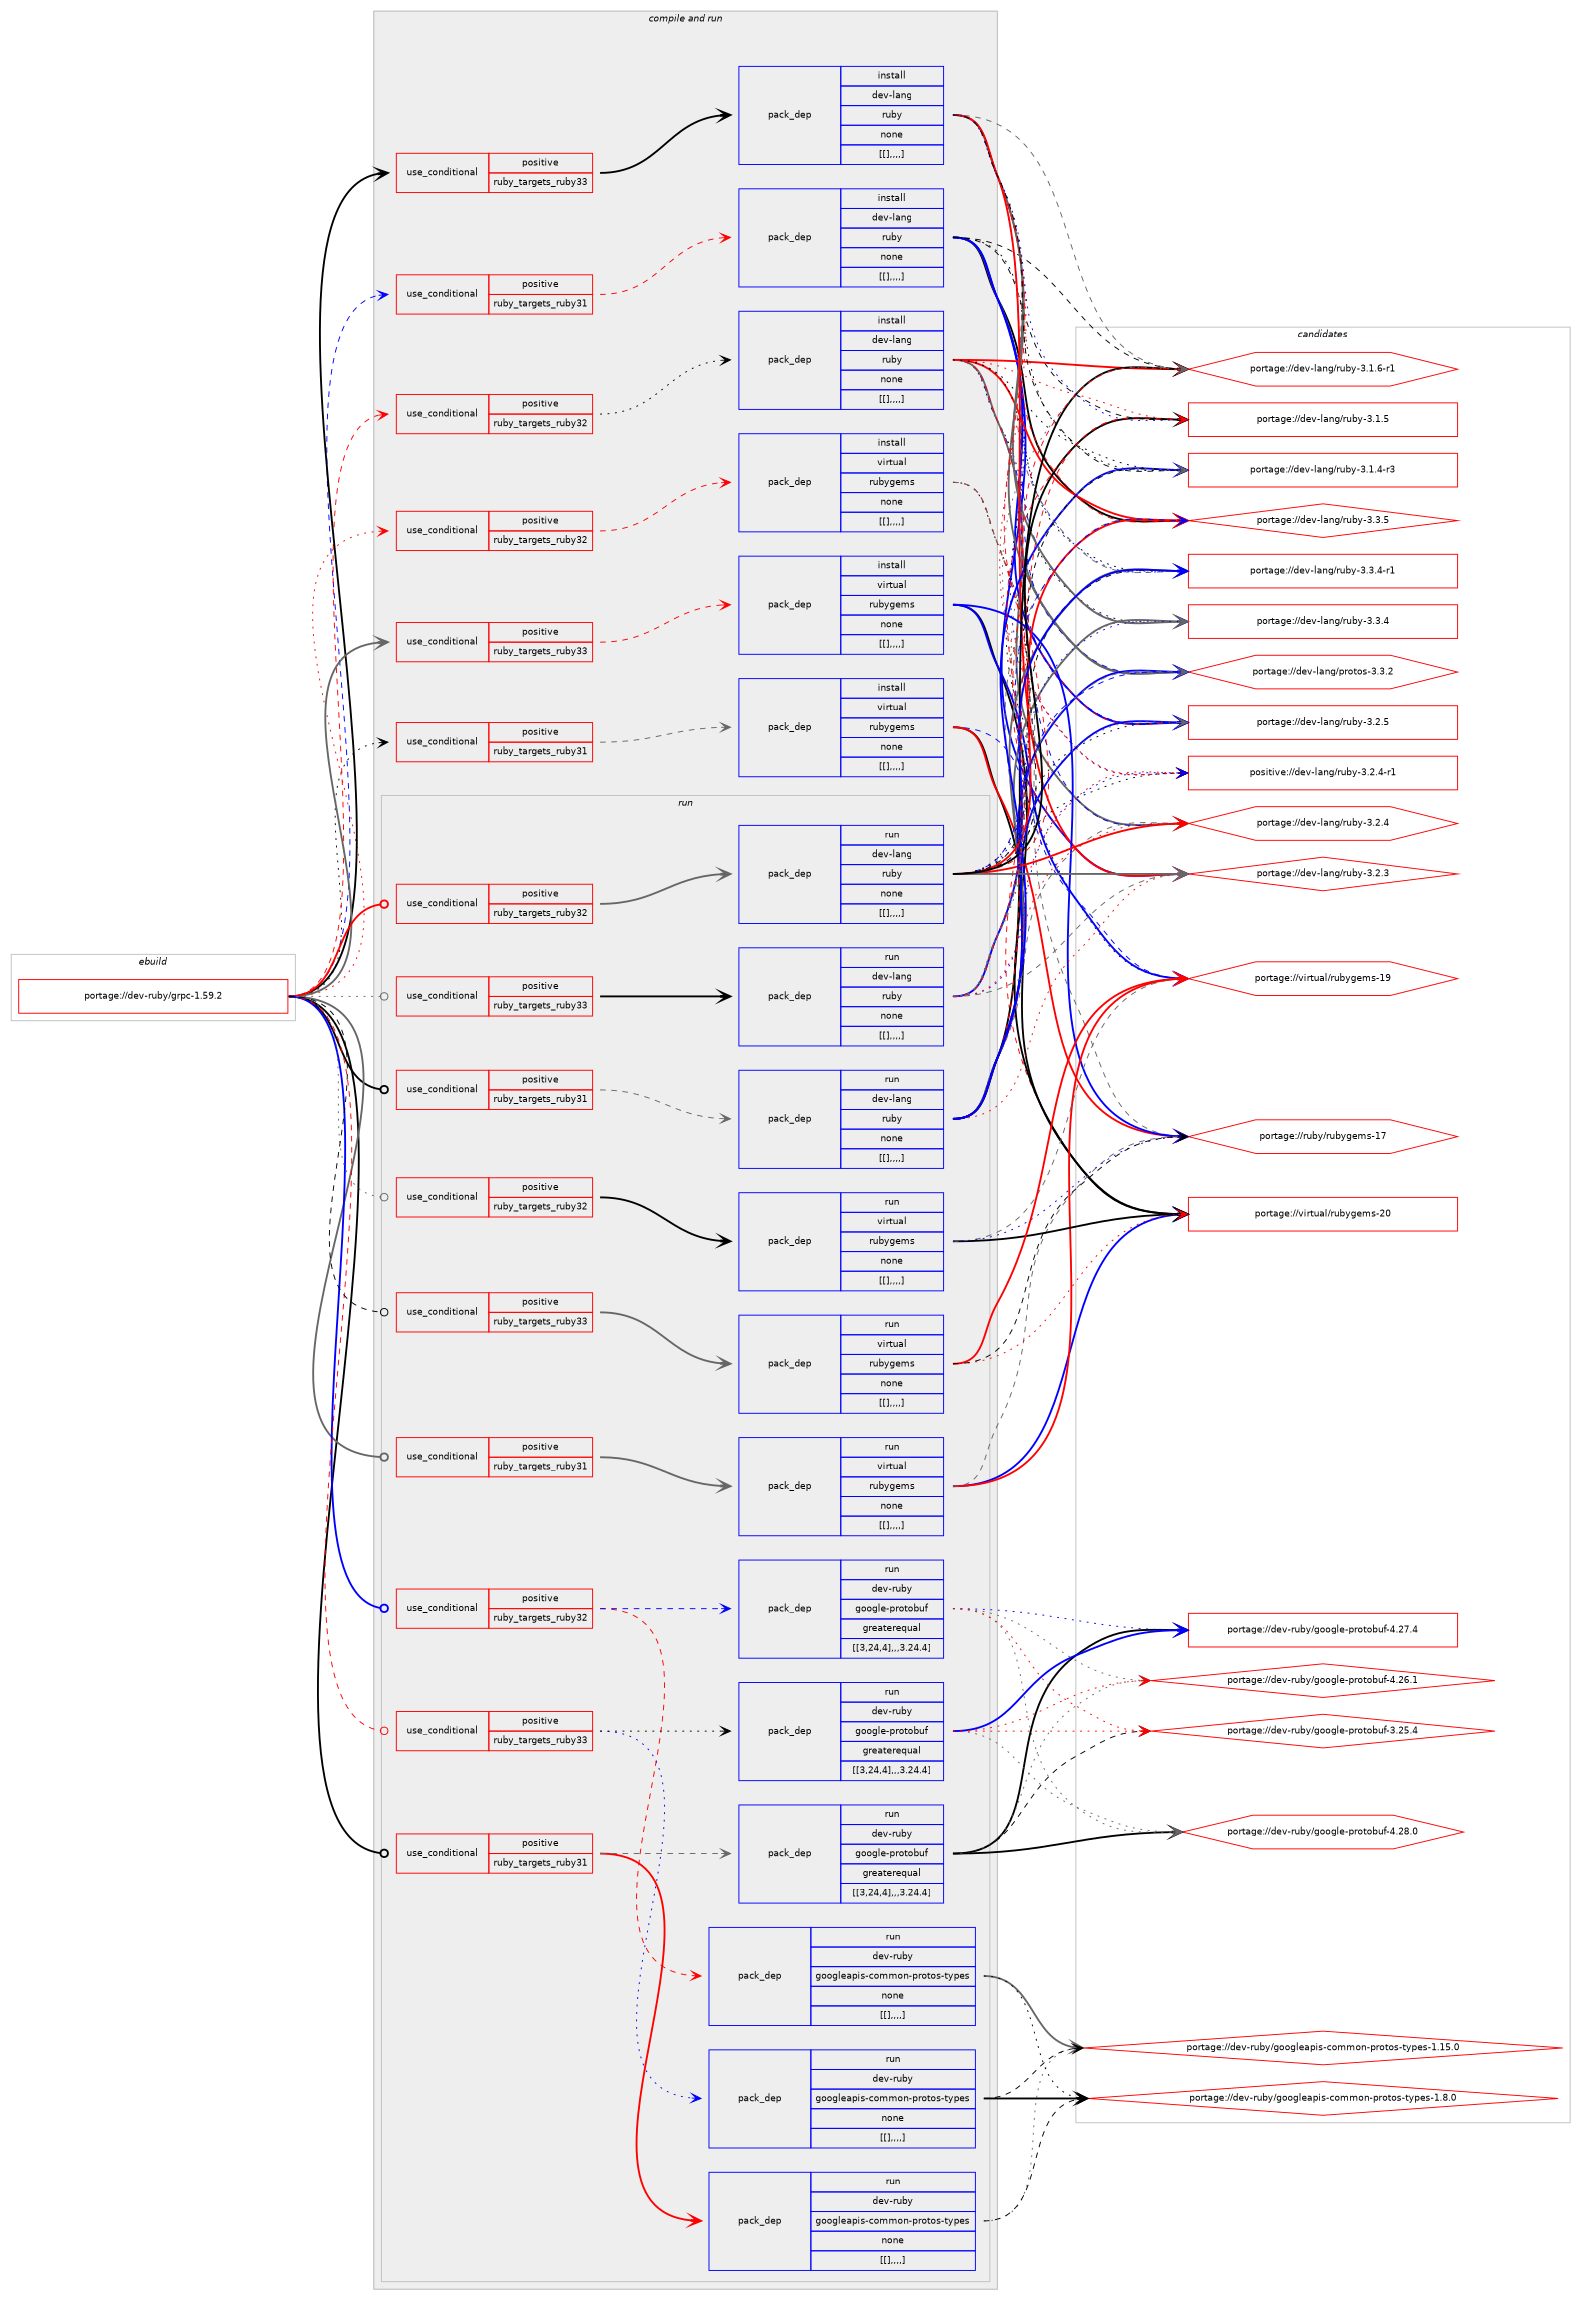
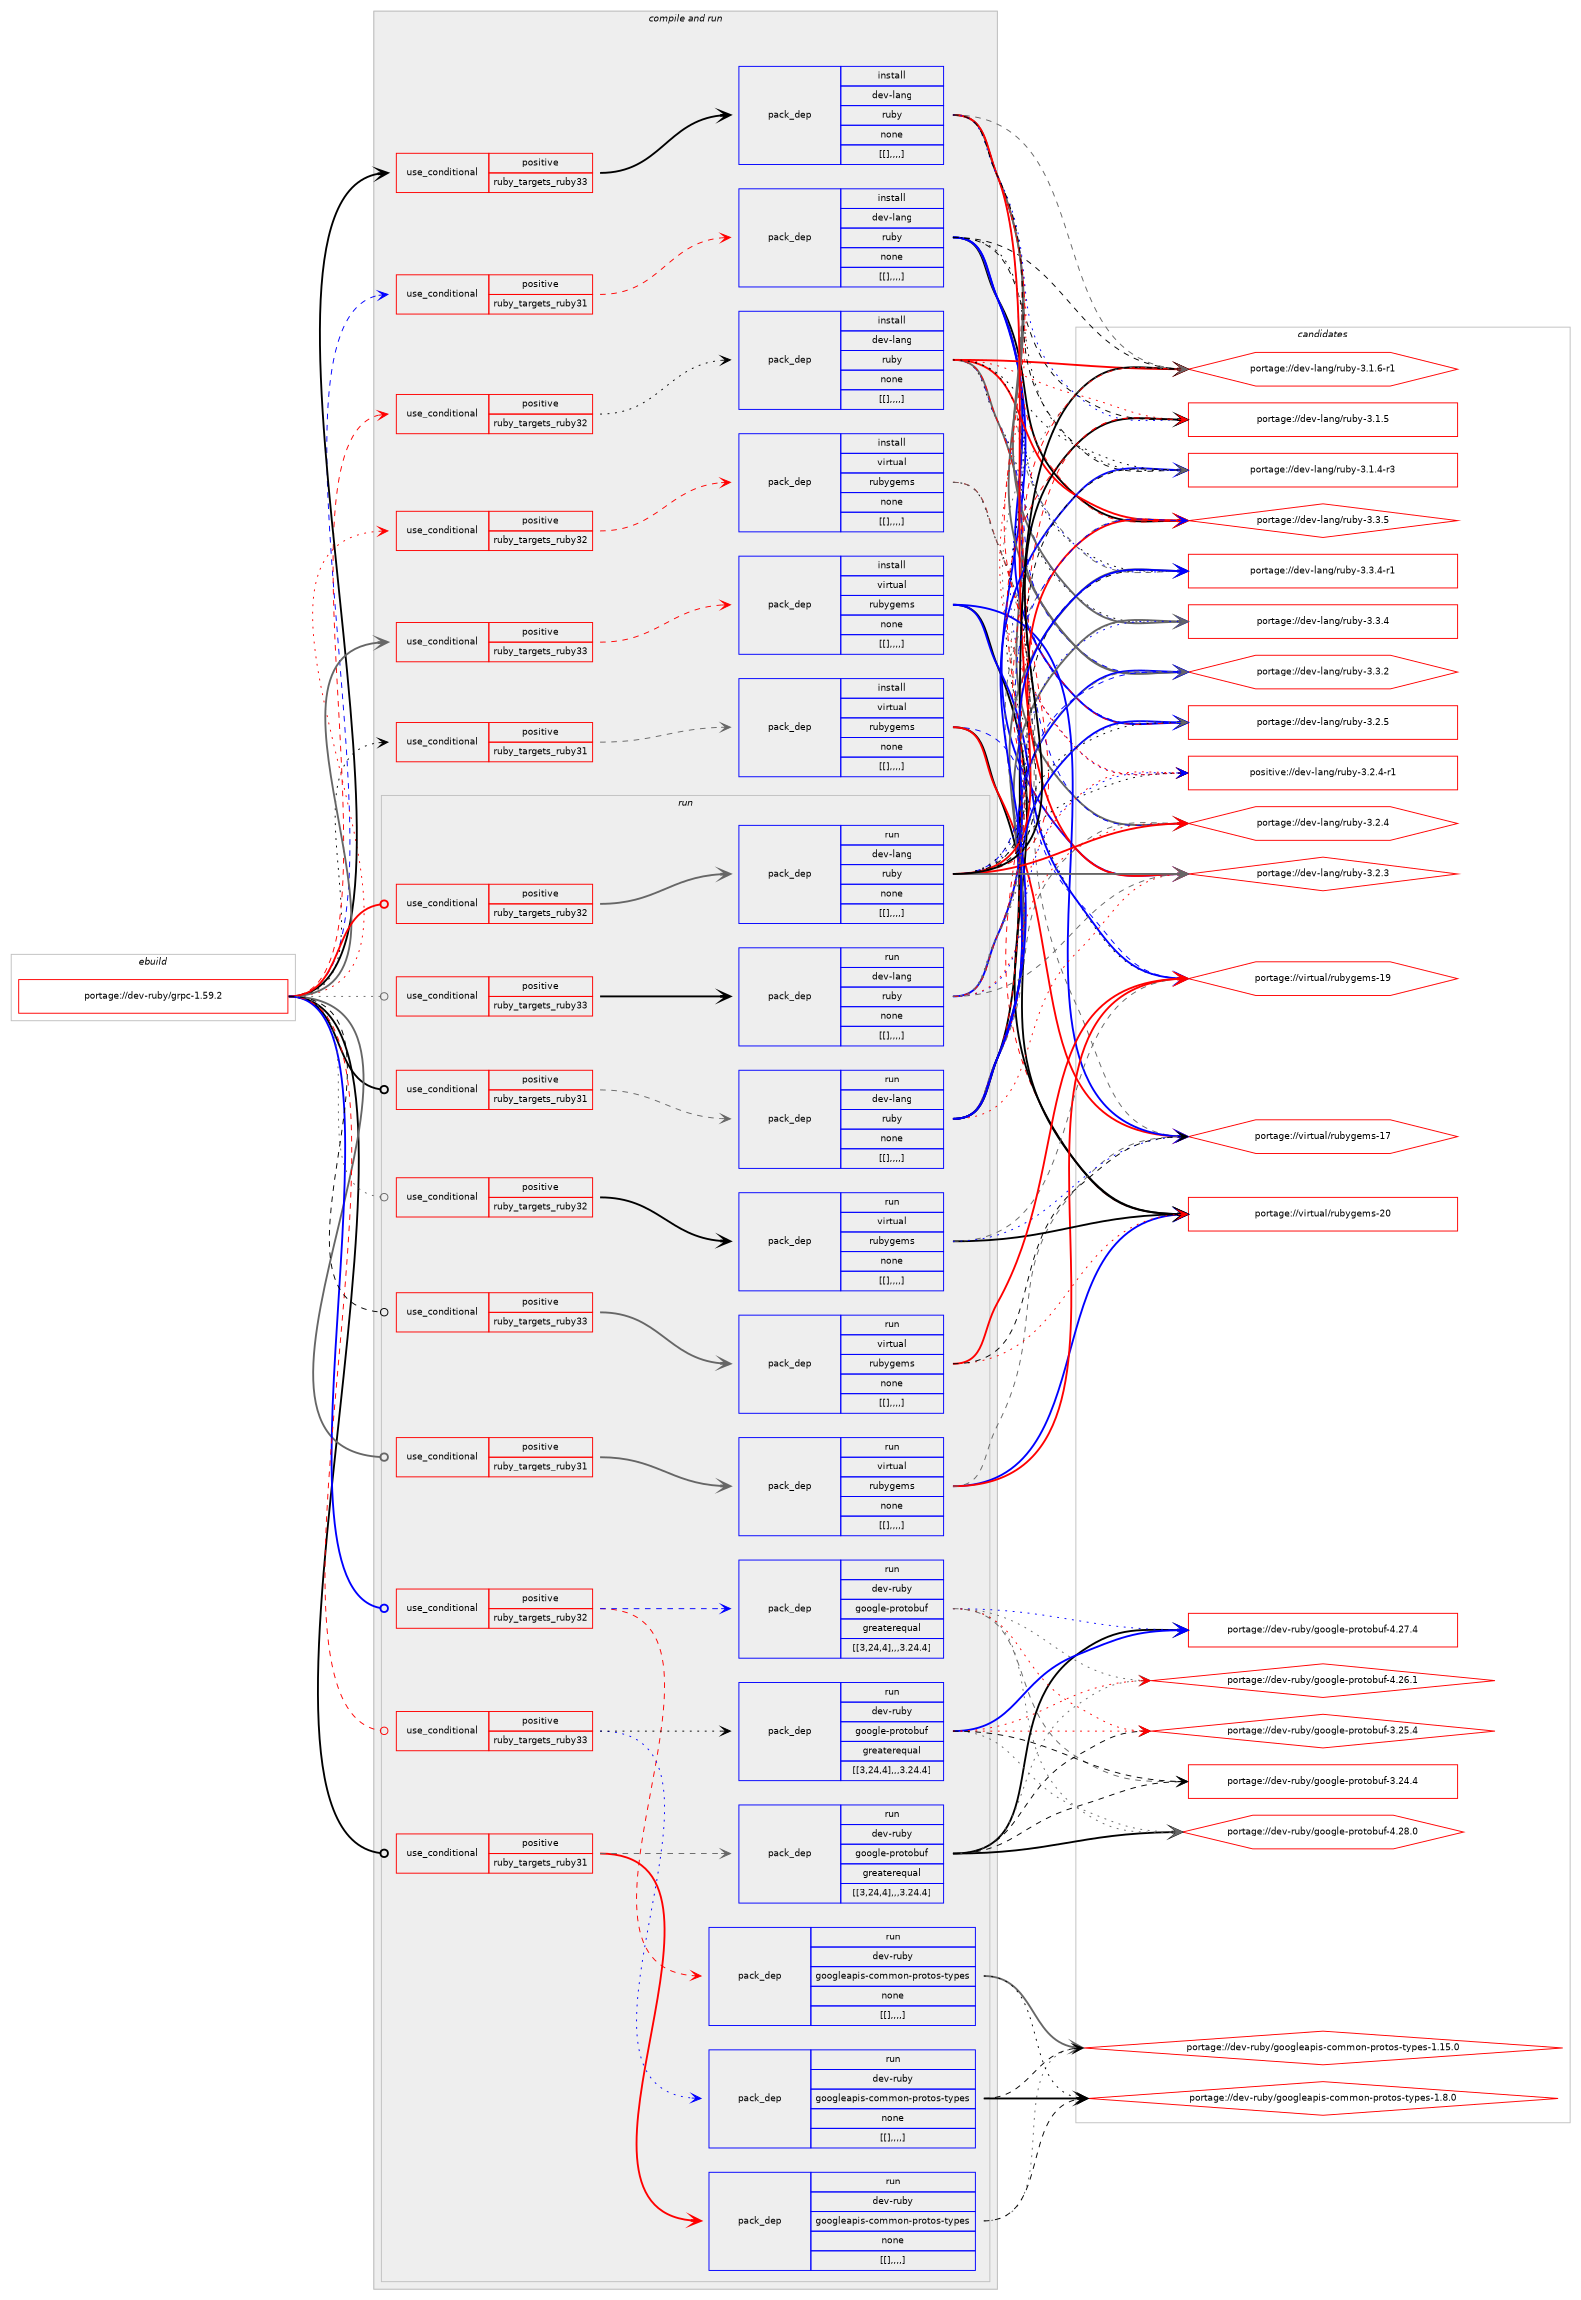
node "portage://dev-lang/protos-3.3.2": label "portage://dev-lang/protos-3.3.2" -> "portage://dev-lang/ruby-3.3.2"
node "portage://ruby/rubygems-17": label "portage://ruby/rubygems-17" -> "portage://virtual/rubygems-17"
node "portage://dev-ruby/google-protobuf-3.24.4": added
